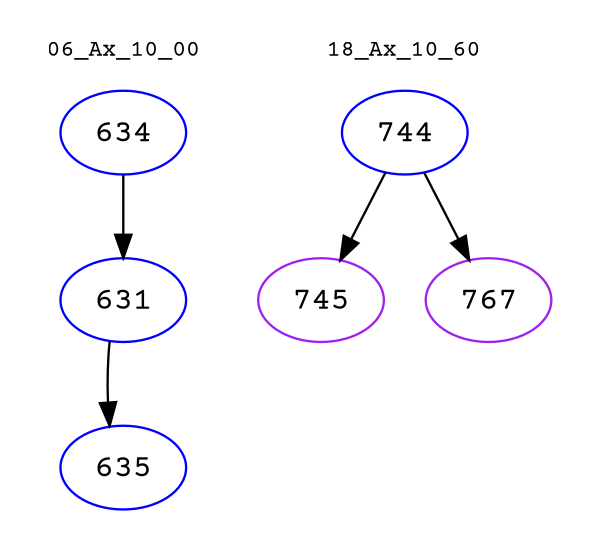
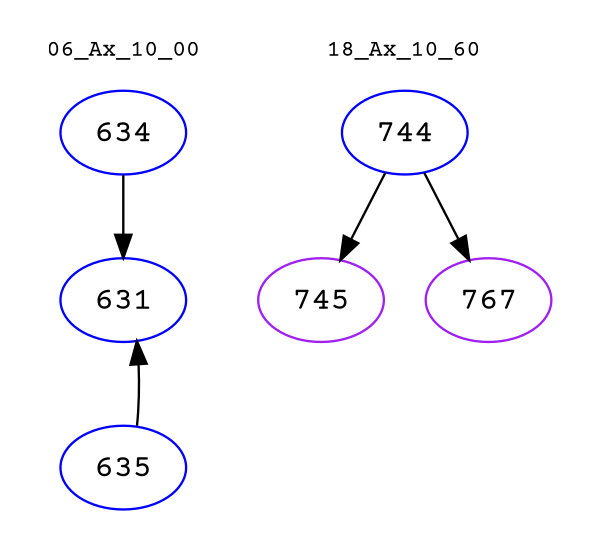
edge "631" -> "635": reversed
